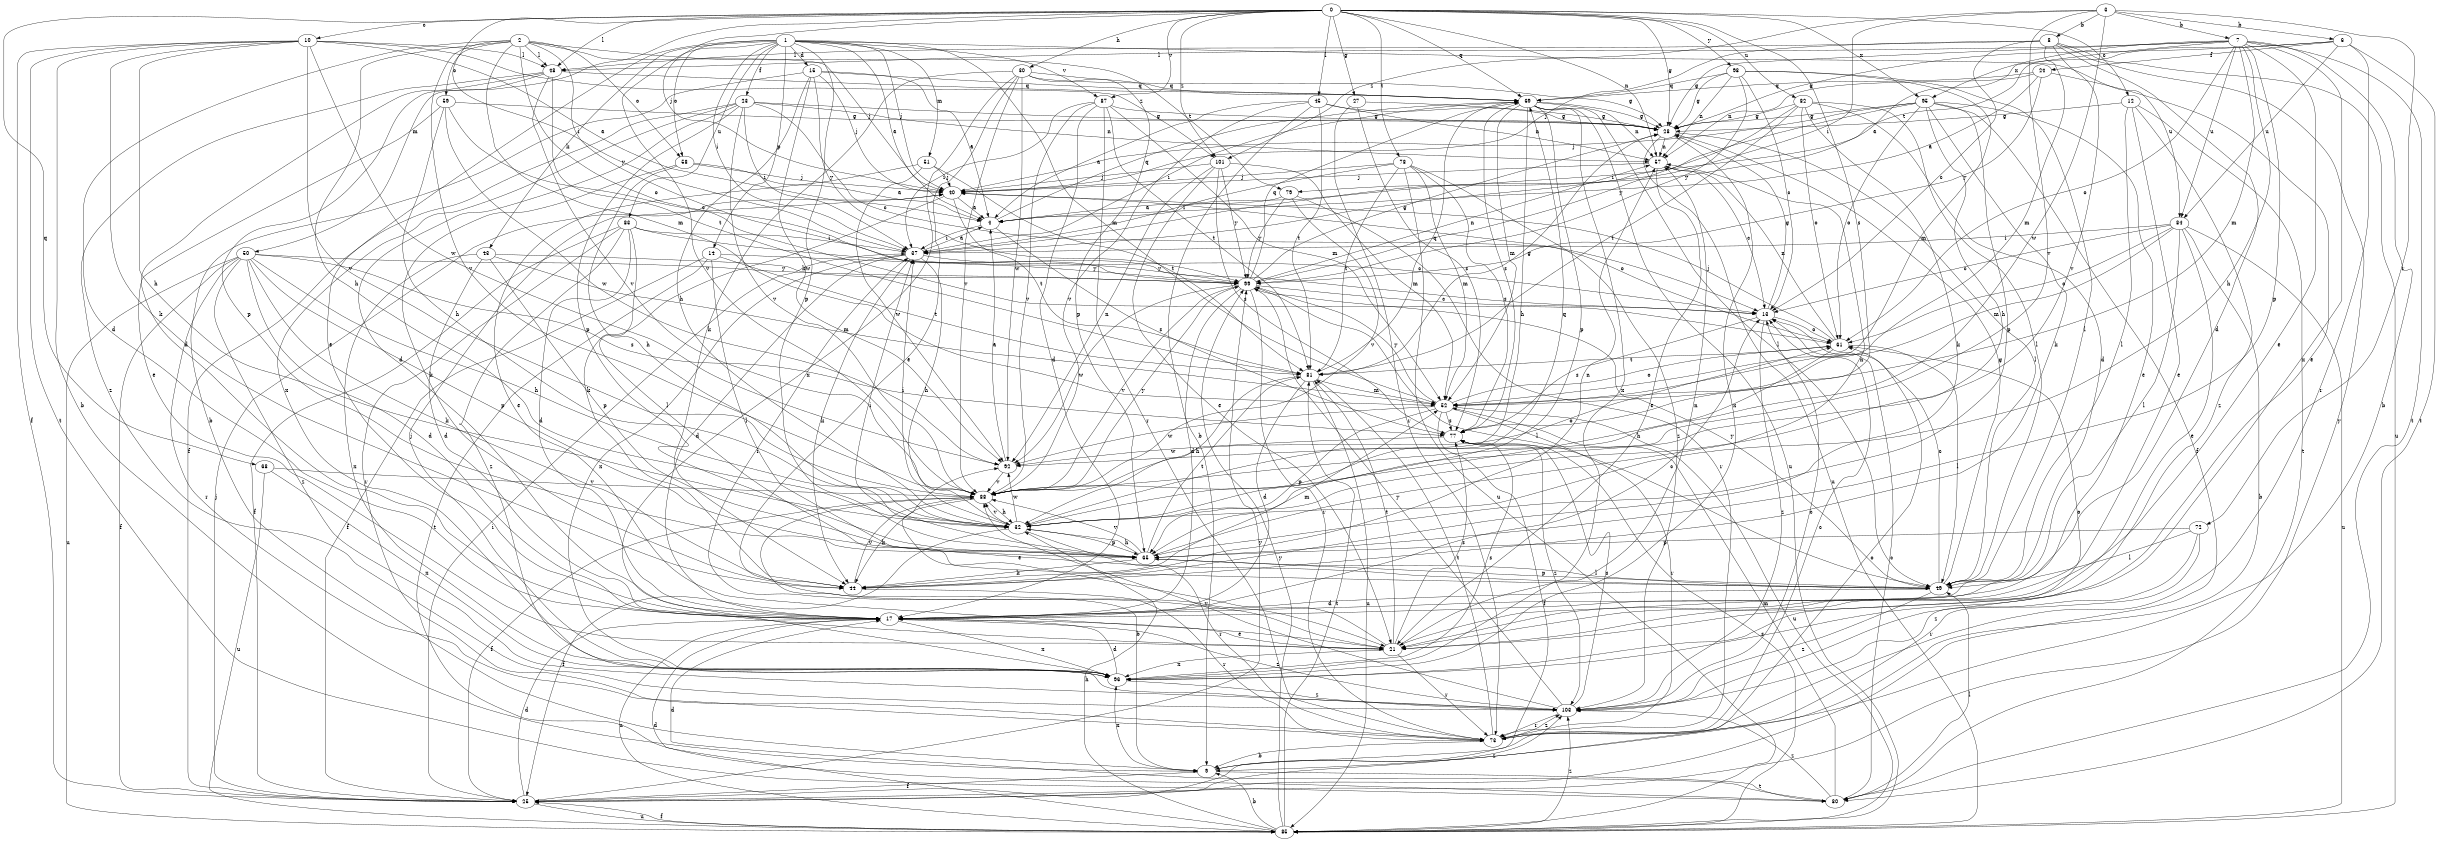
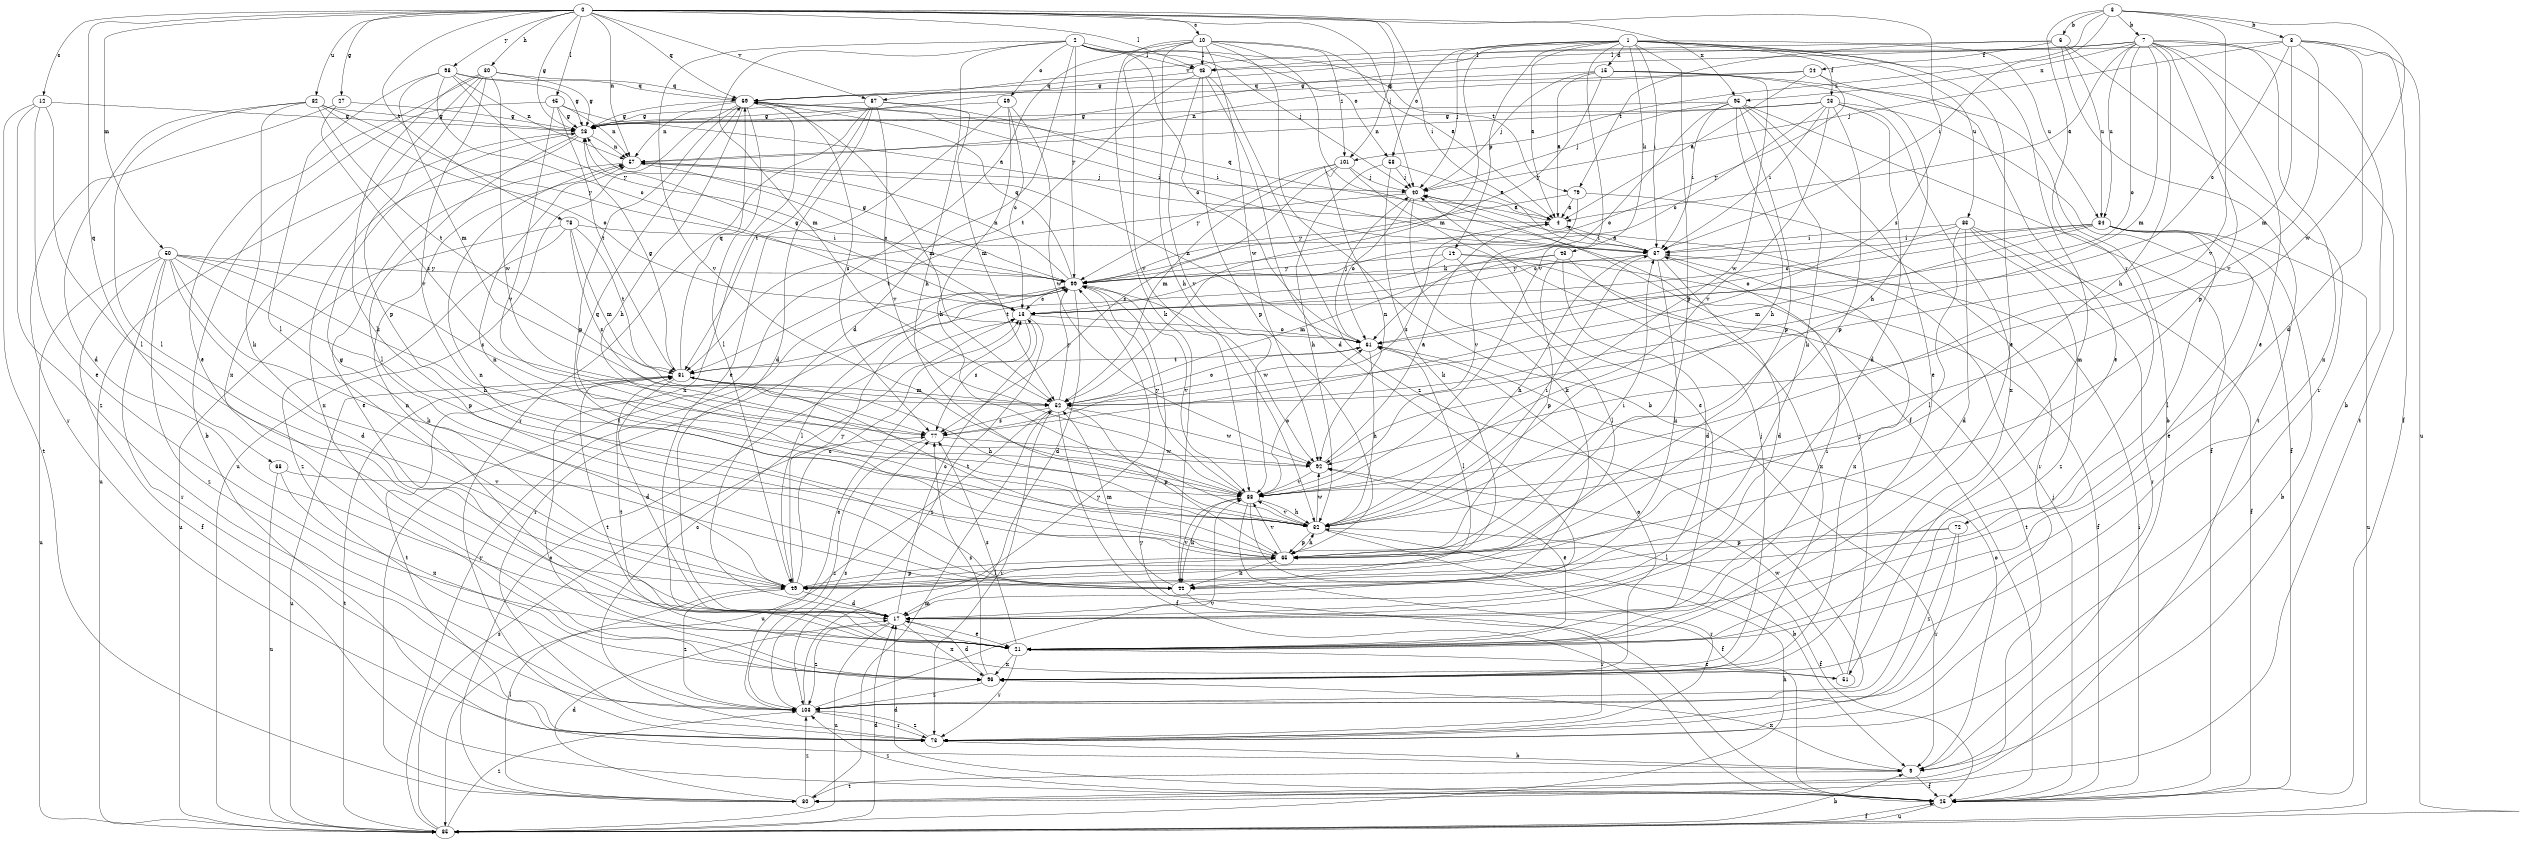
edge "78" -> "40": removed, label "j"
edge "8" -> "25": label "y" -> "f"
edge "51" -> "21": reversed
